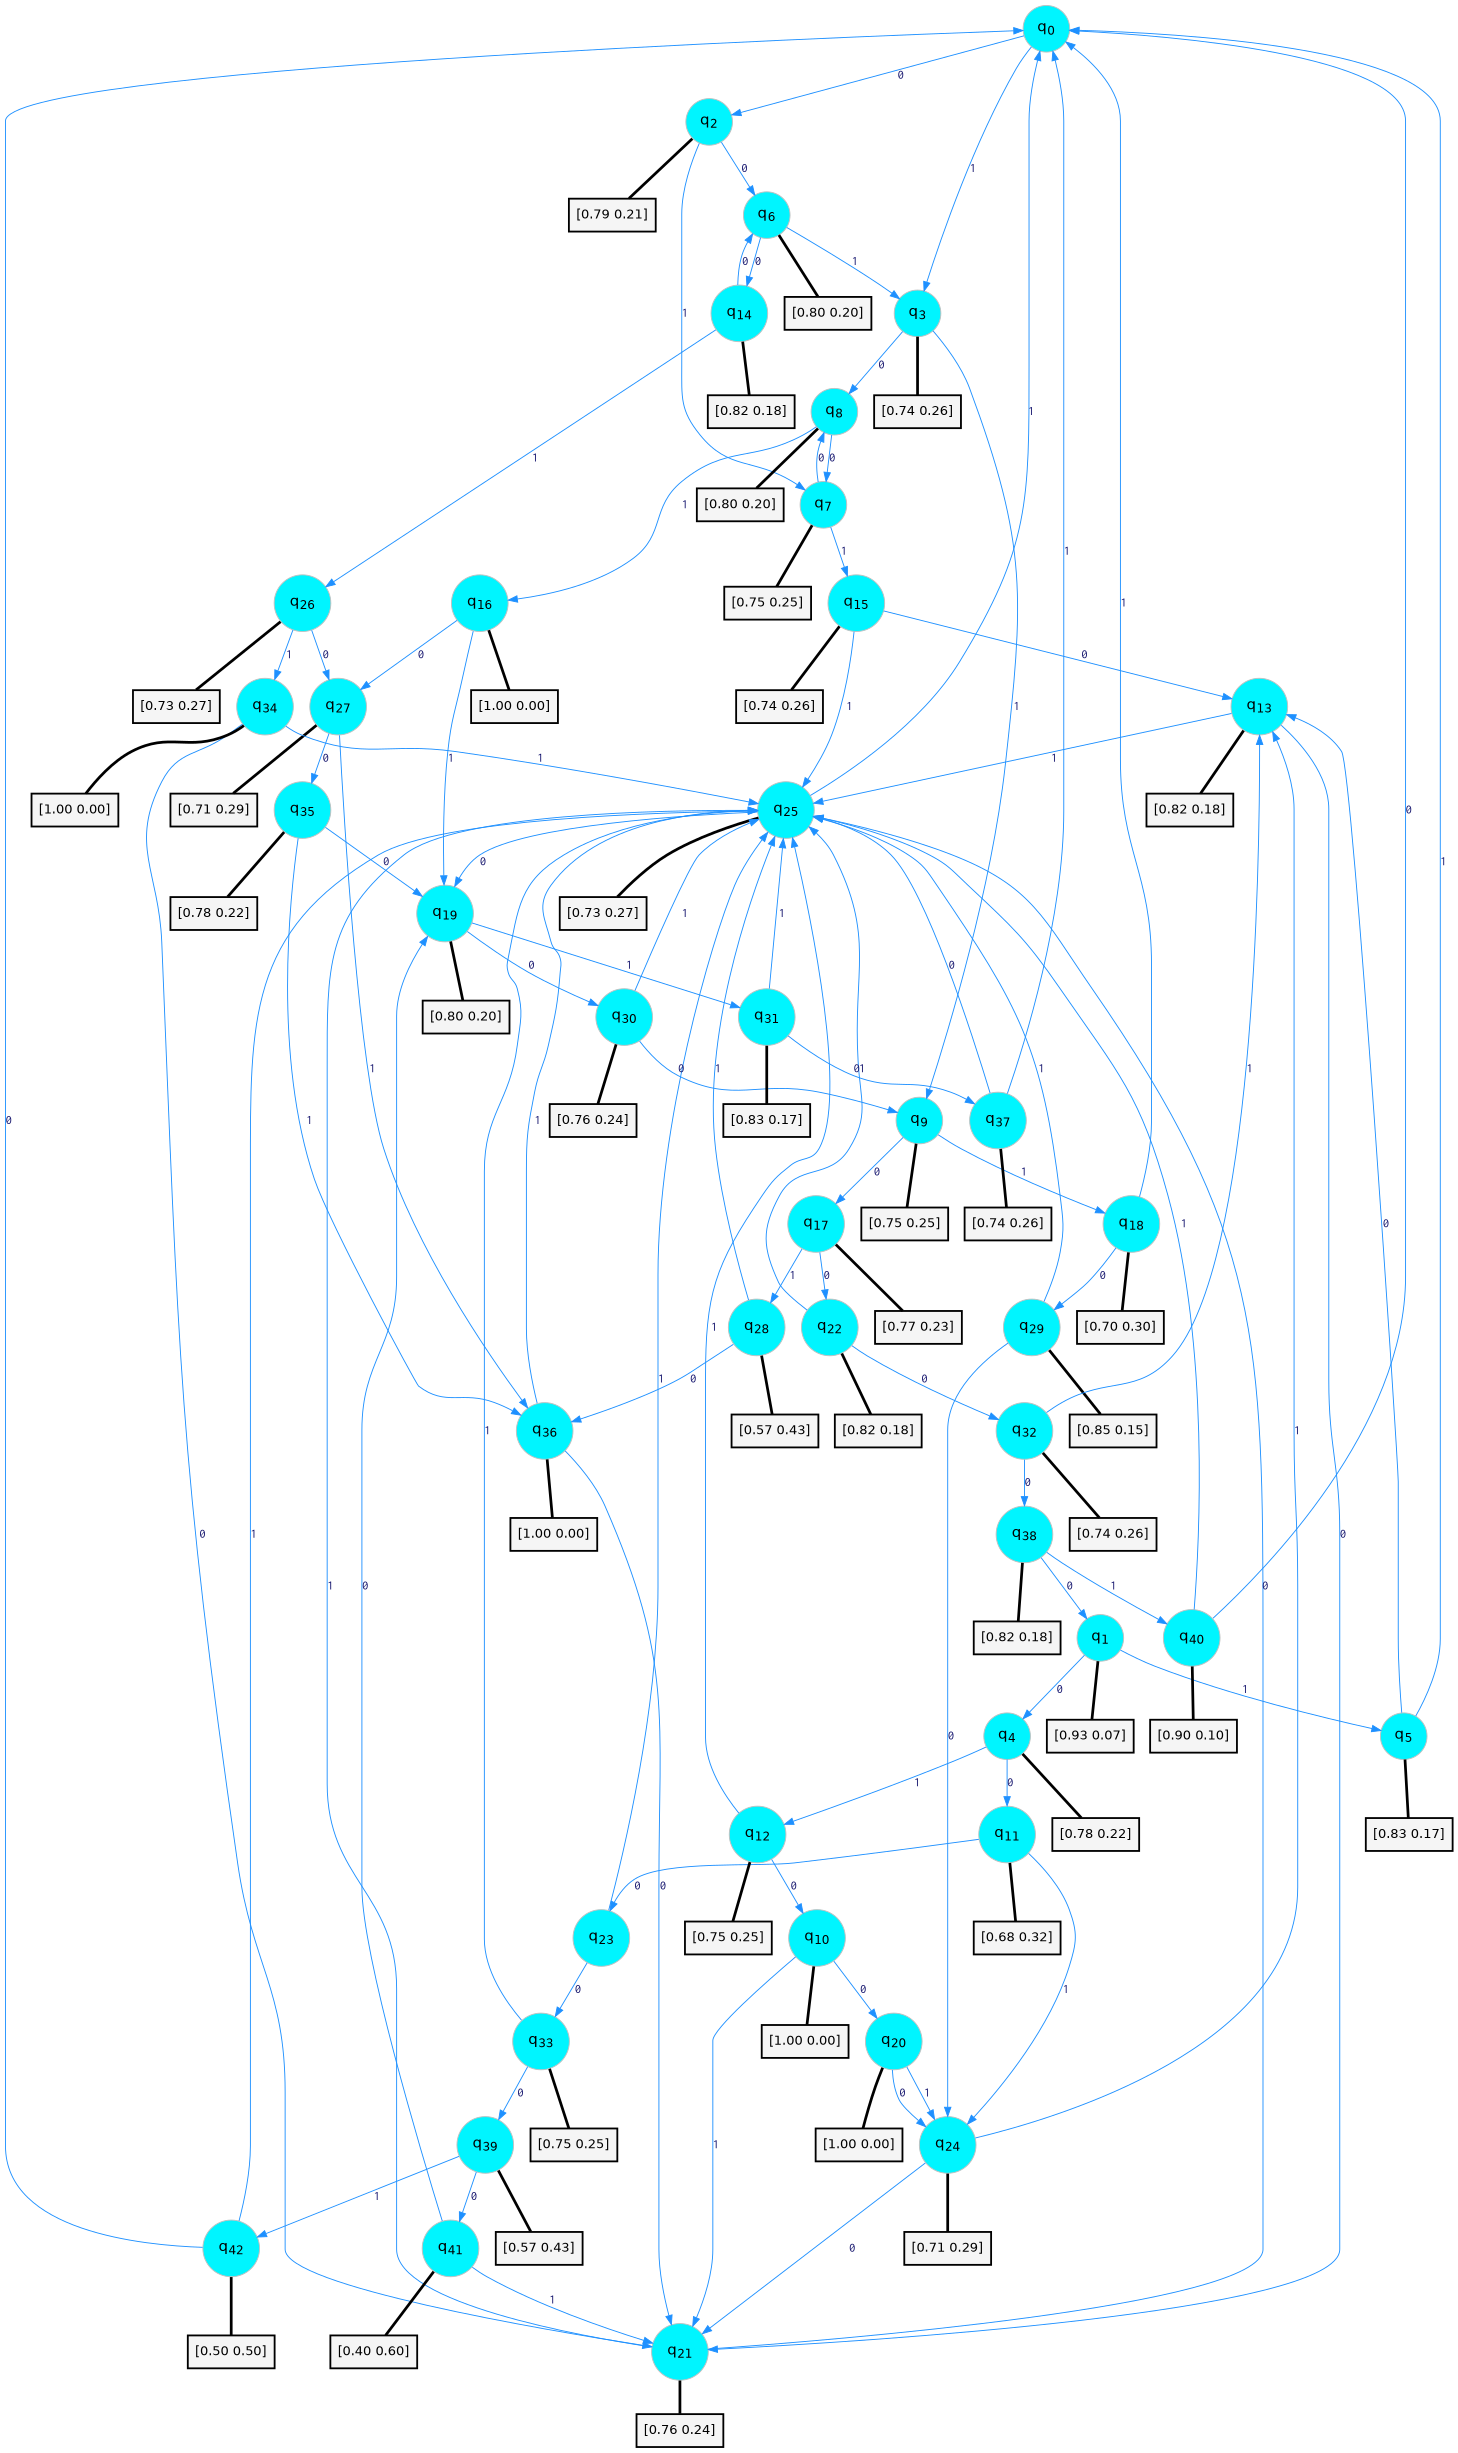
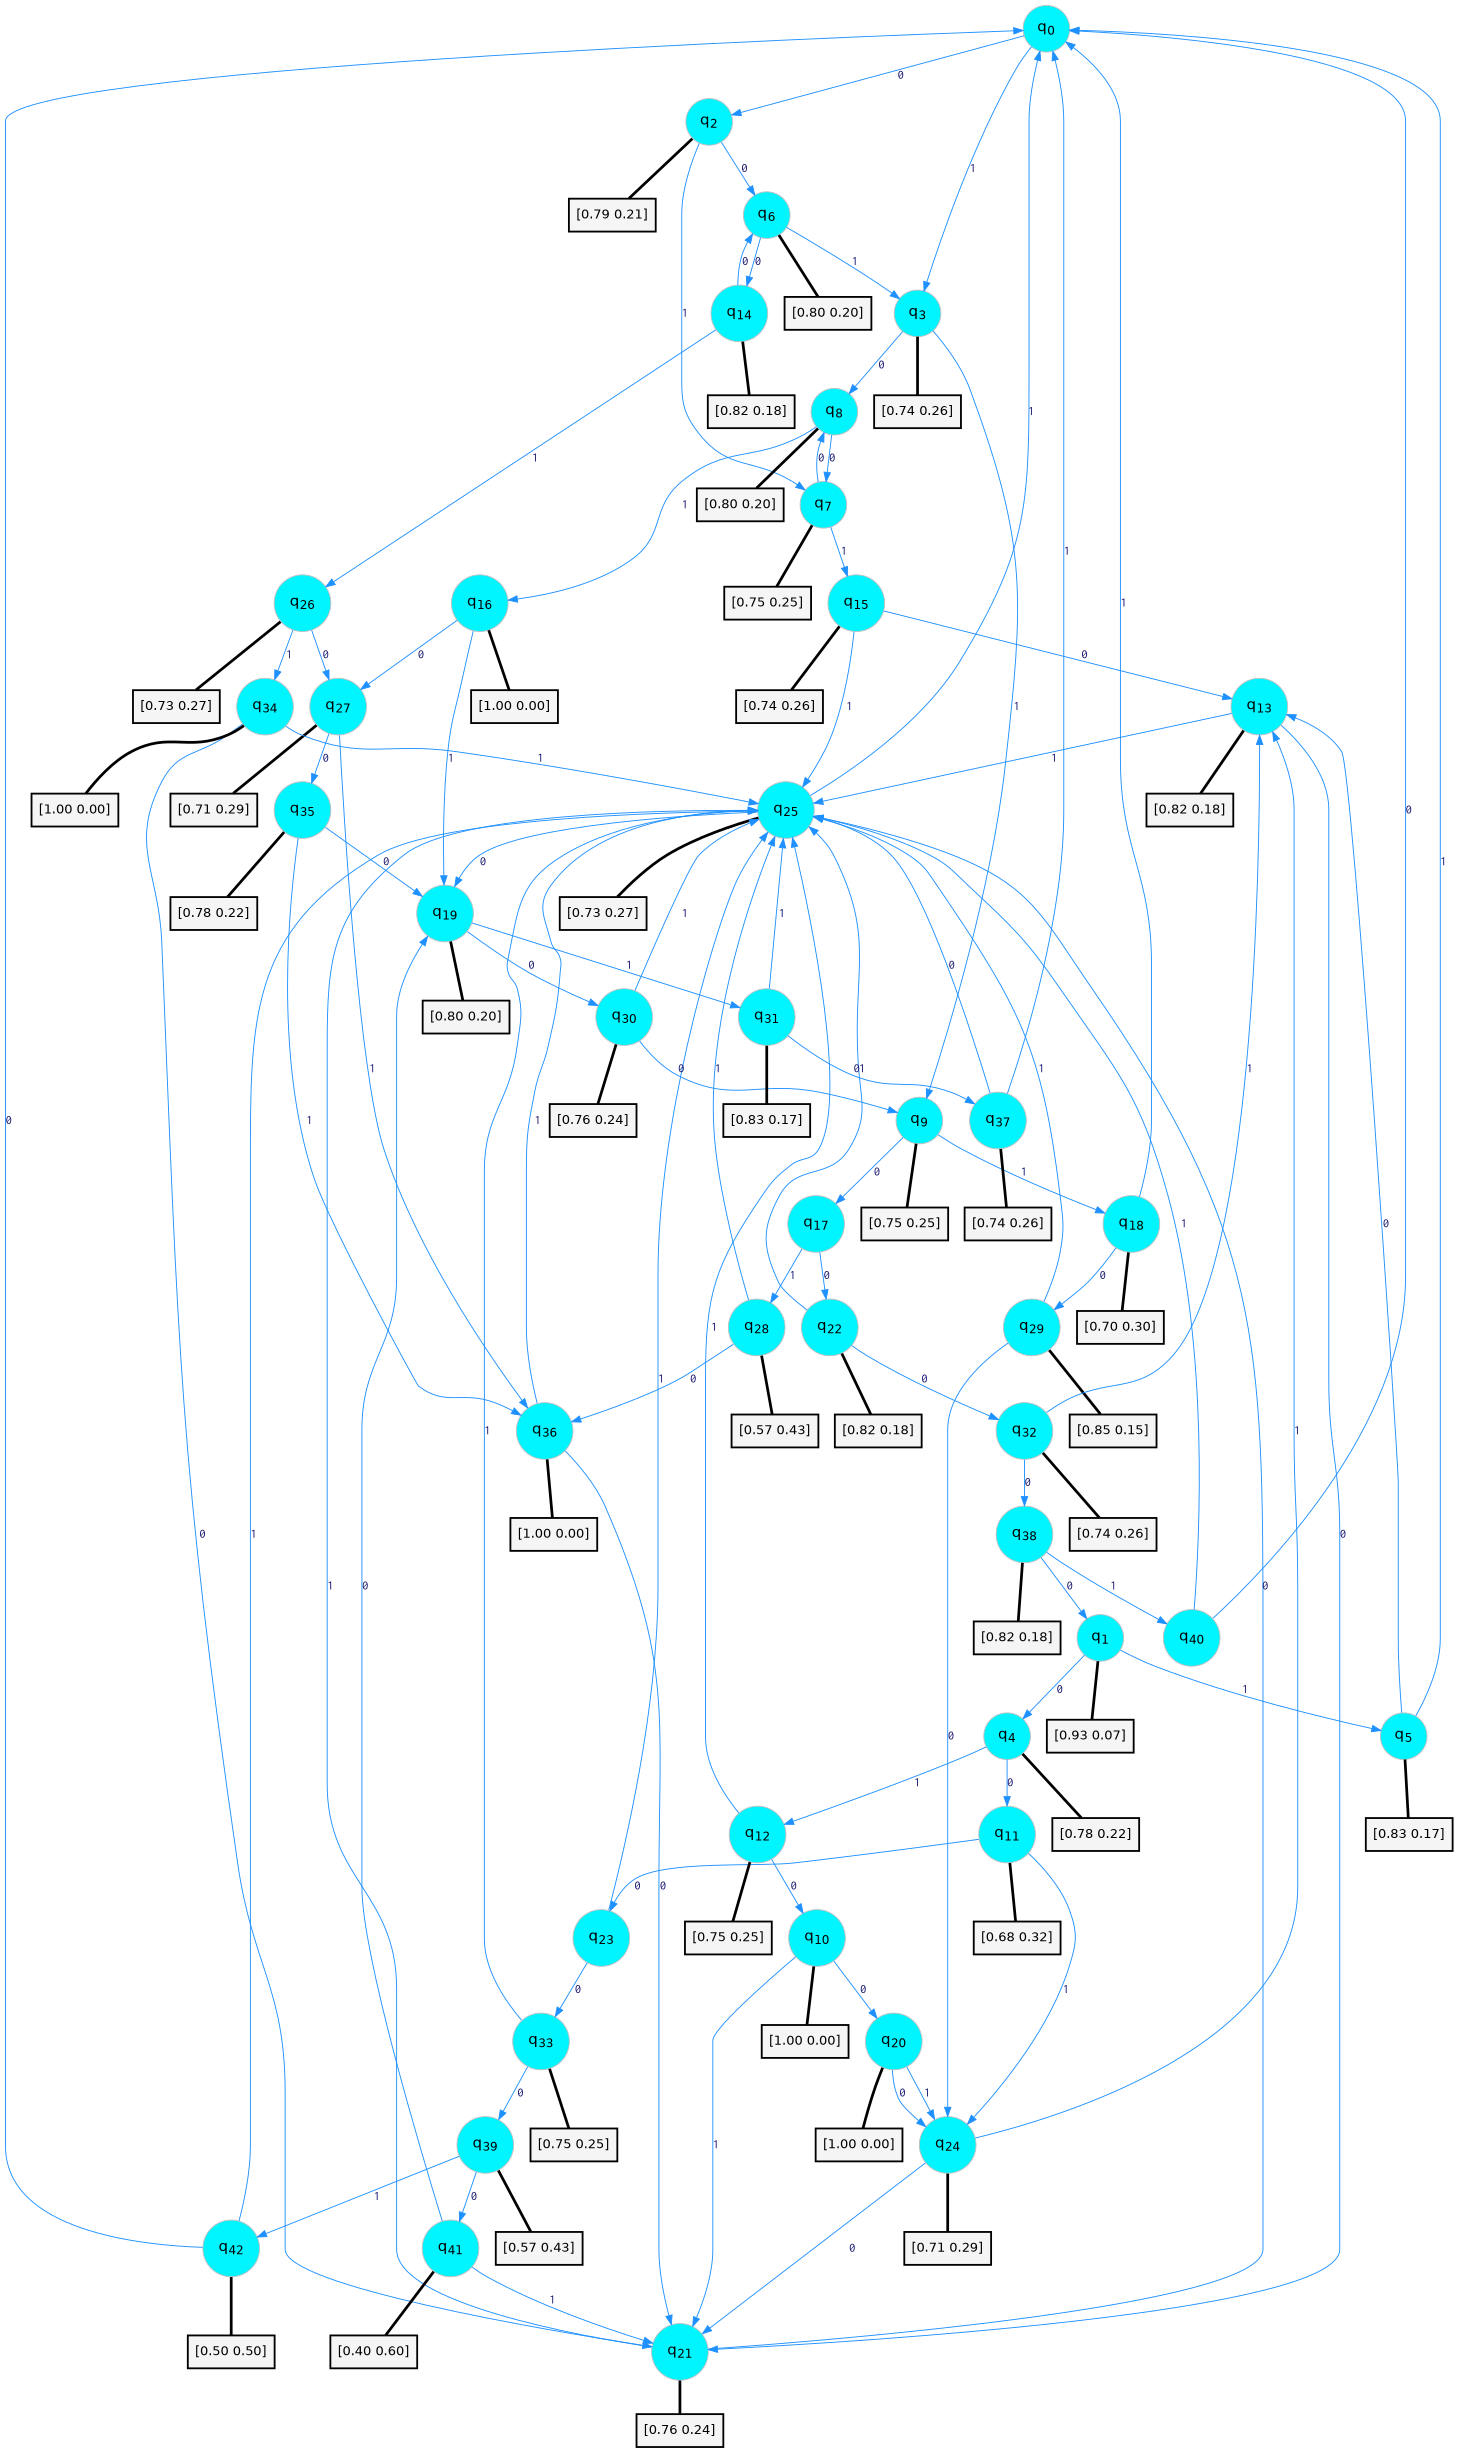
node "[0.77 0.23]": removed
node "[0.90 0.10]": removed
